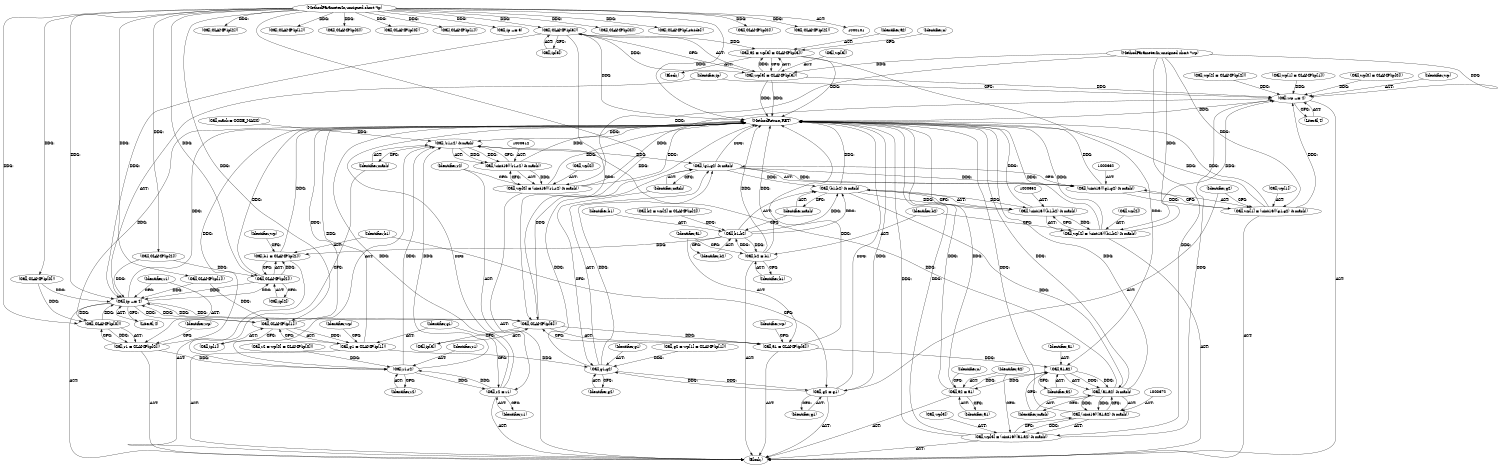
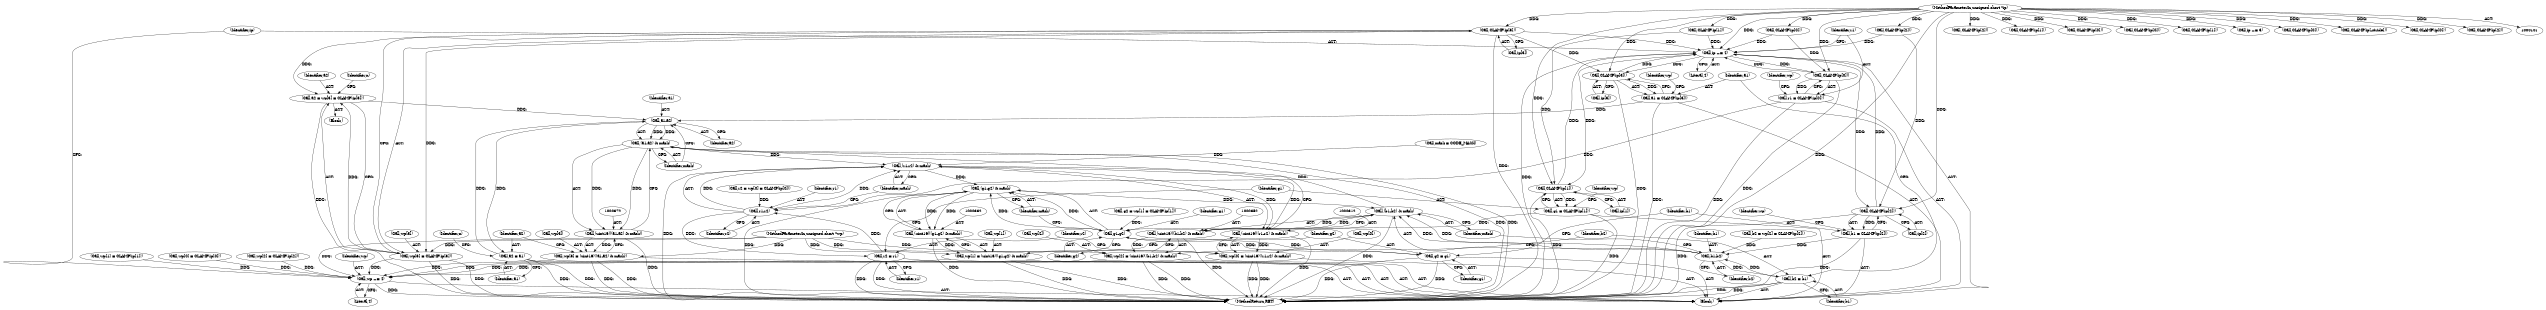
edge "(MethodReturn,RET)" -> "(Call,(r1-r2) & mask)": reversed
edge "(Call,b1-b2)" -> "(Call,b1 = CLAMP(ip[2]))": reversed
